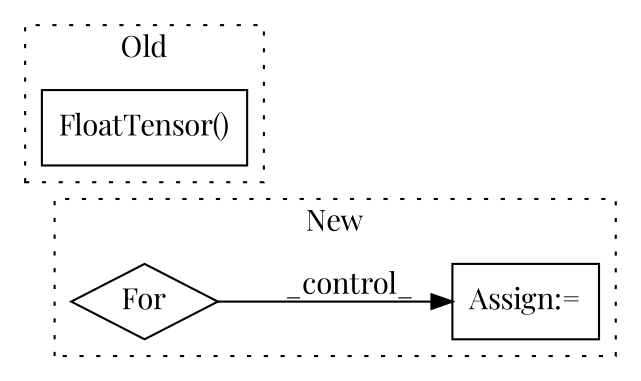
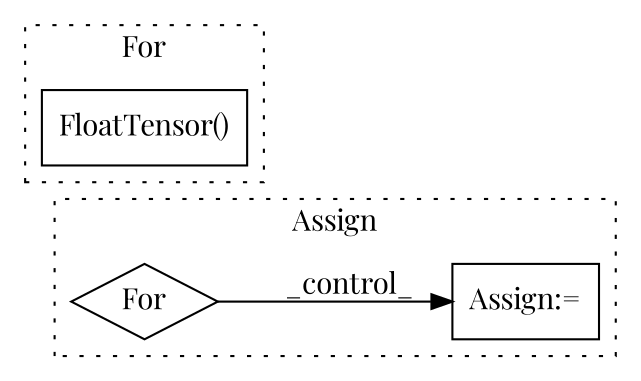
cluster "Old": label "Old" -> "For"
cluster "New": label "New" -> "Assign"
